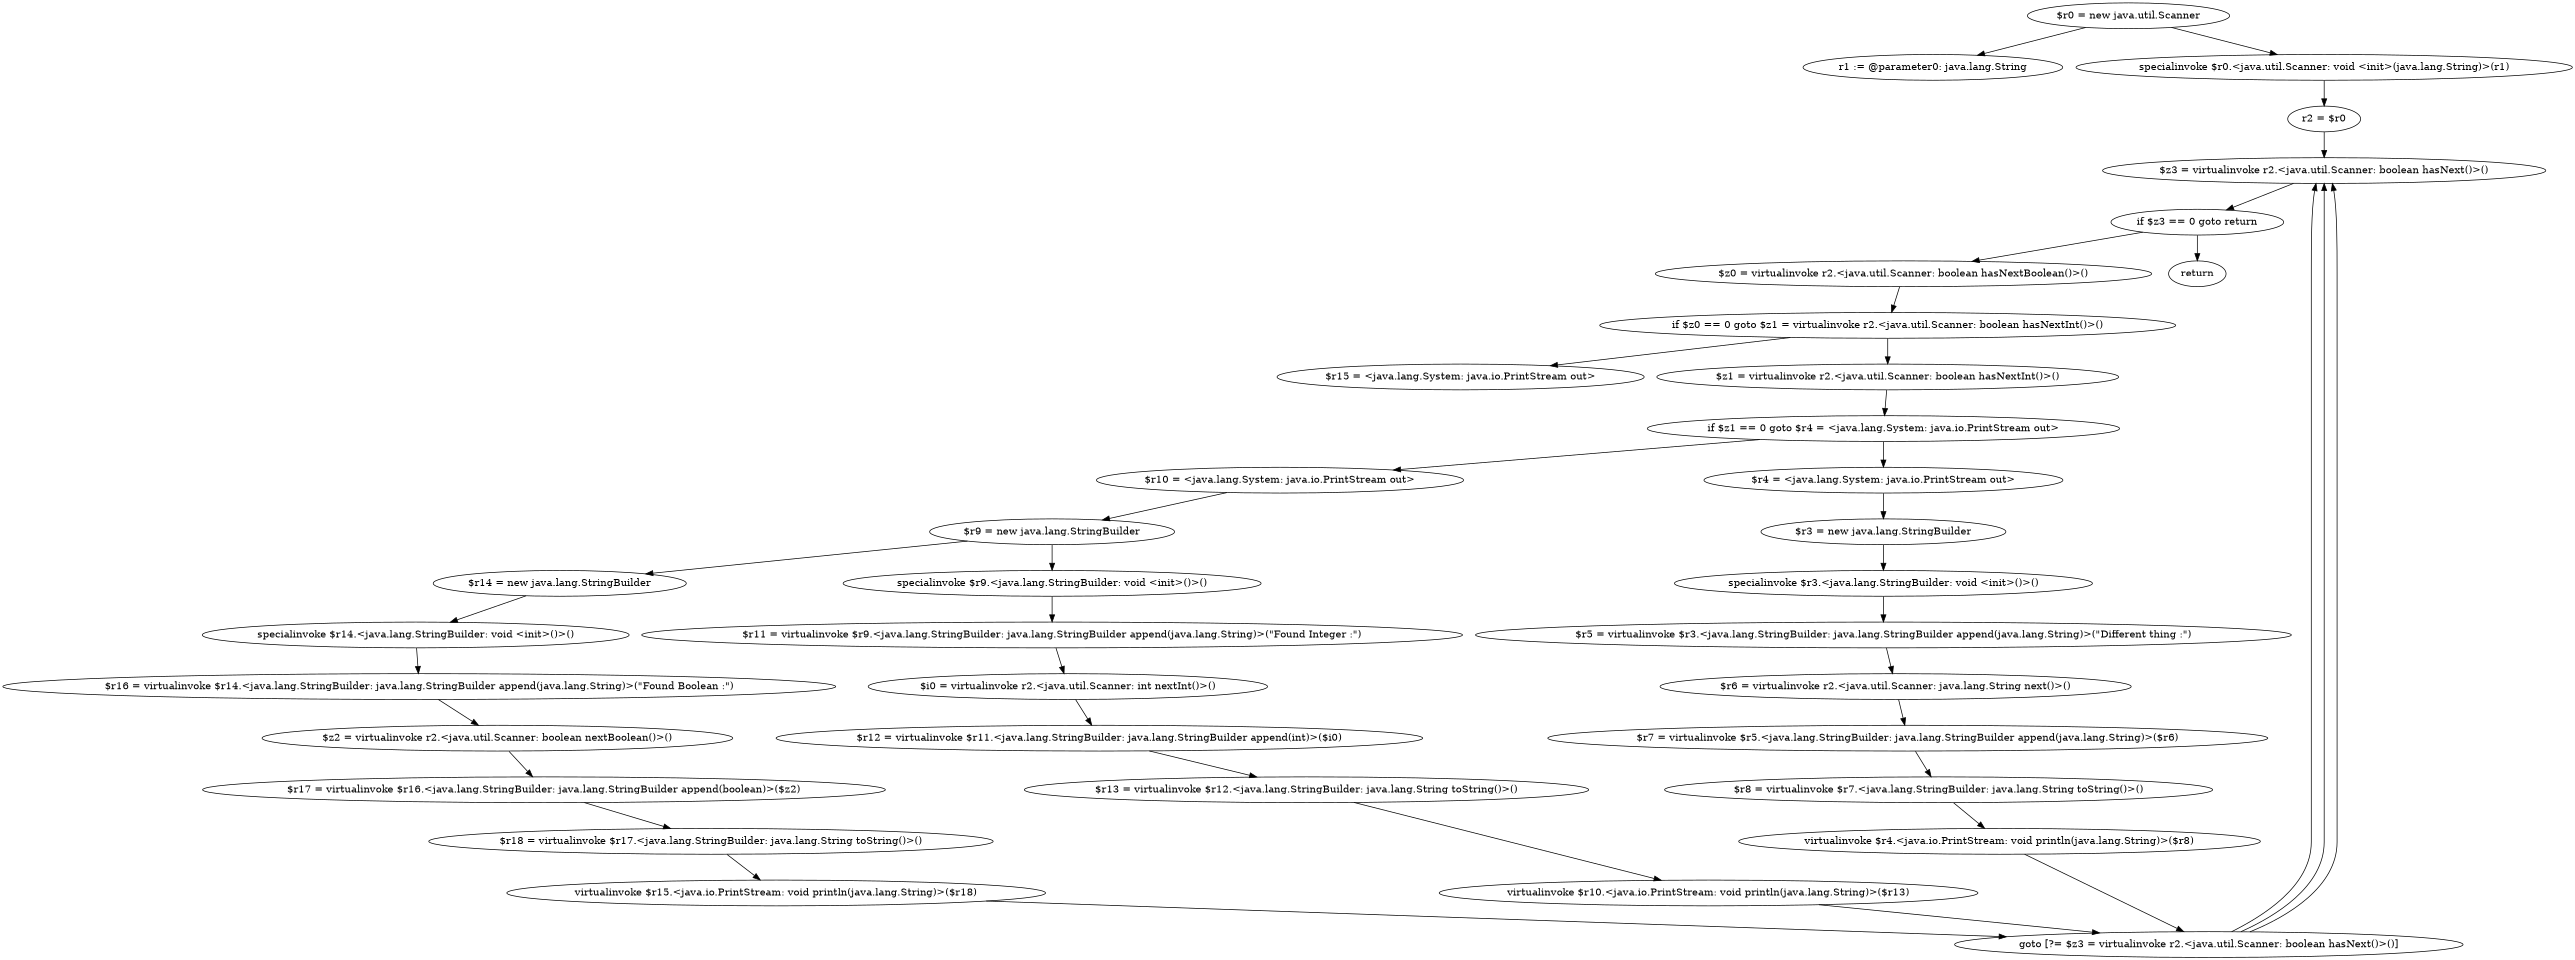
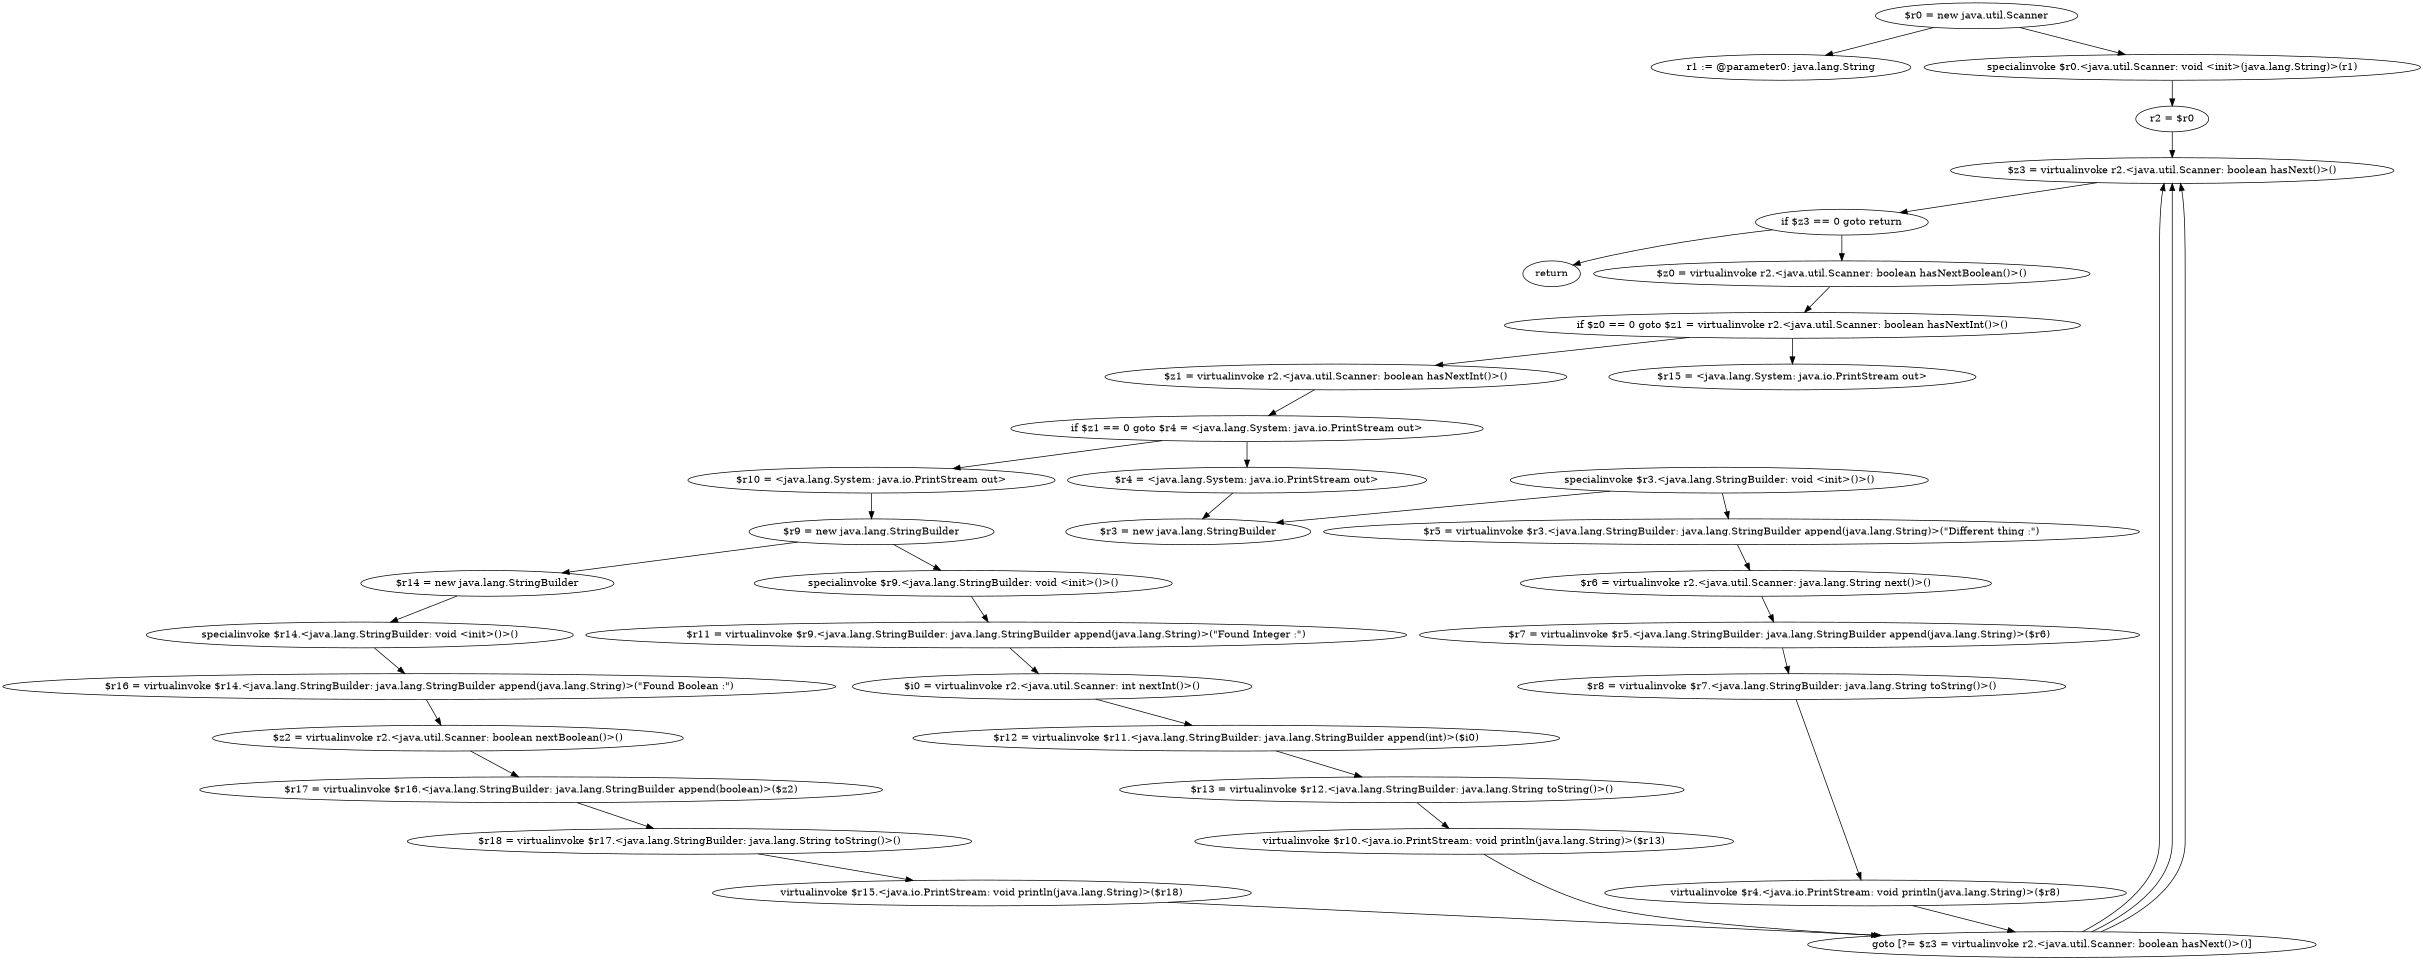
edge "$r3 = new java.lang.StringBuilder" -> "specialinvoke $r3.<java.lang.StringBuilder: void <init>()>()": reversed
